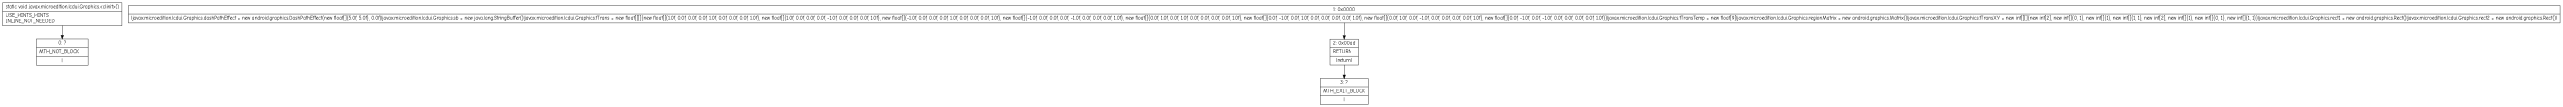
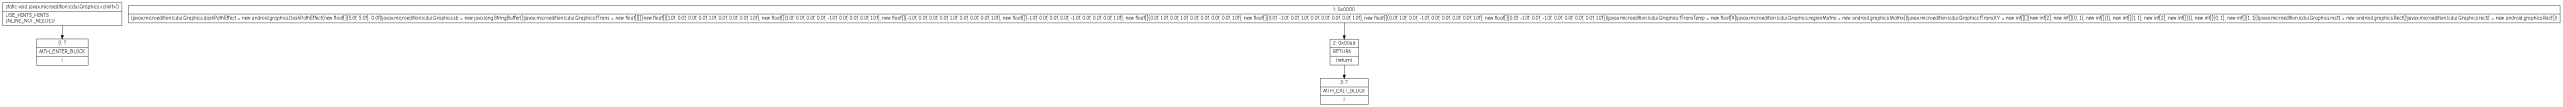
node "0: ?": text "MTH_NOT_BLOCK" -> "MTH_ENTER_BLOCK"
